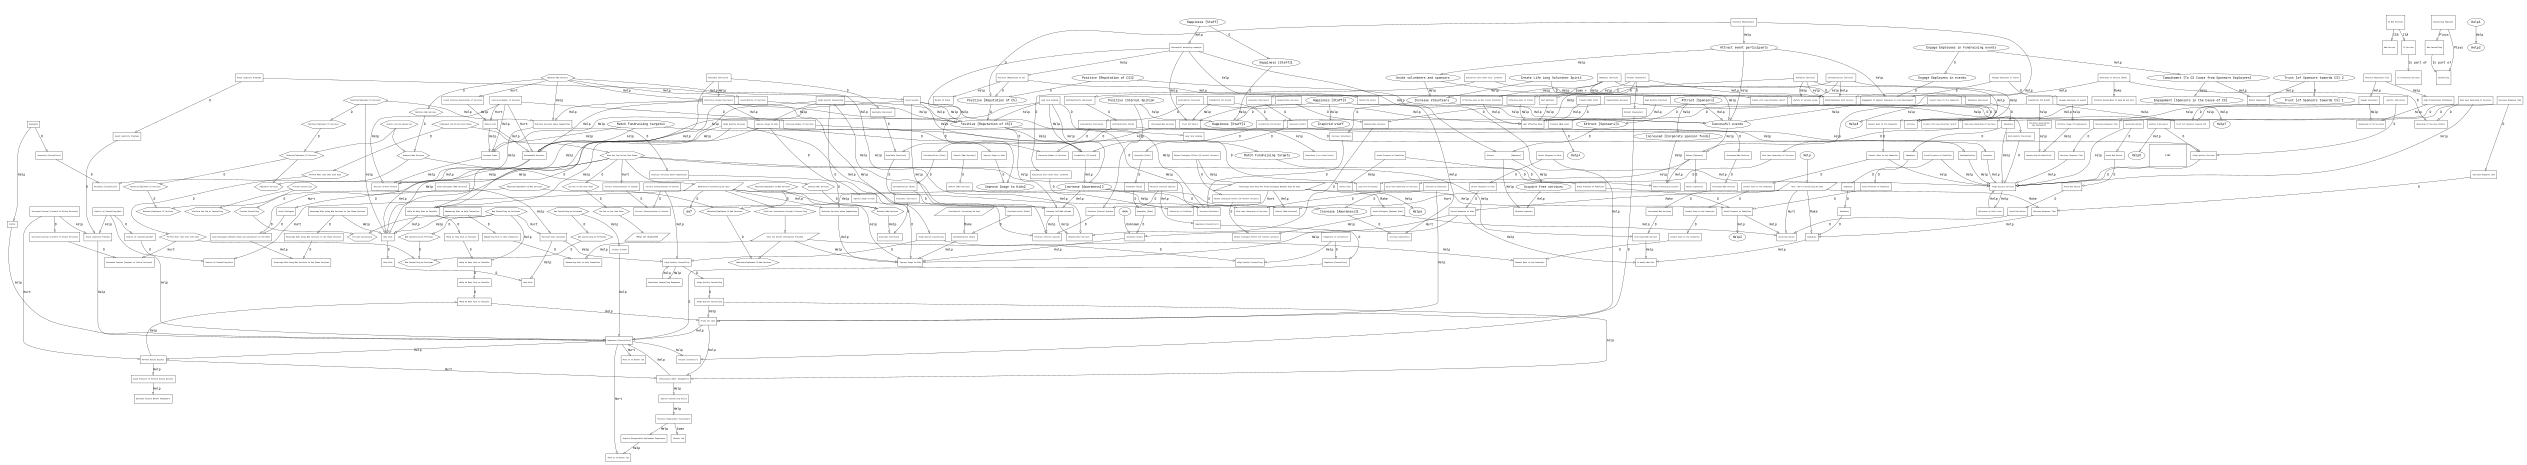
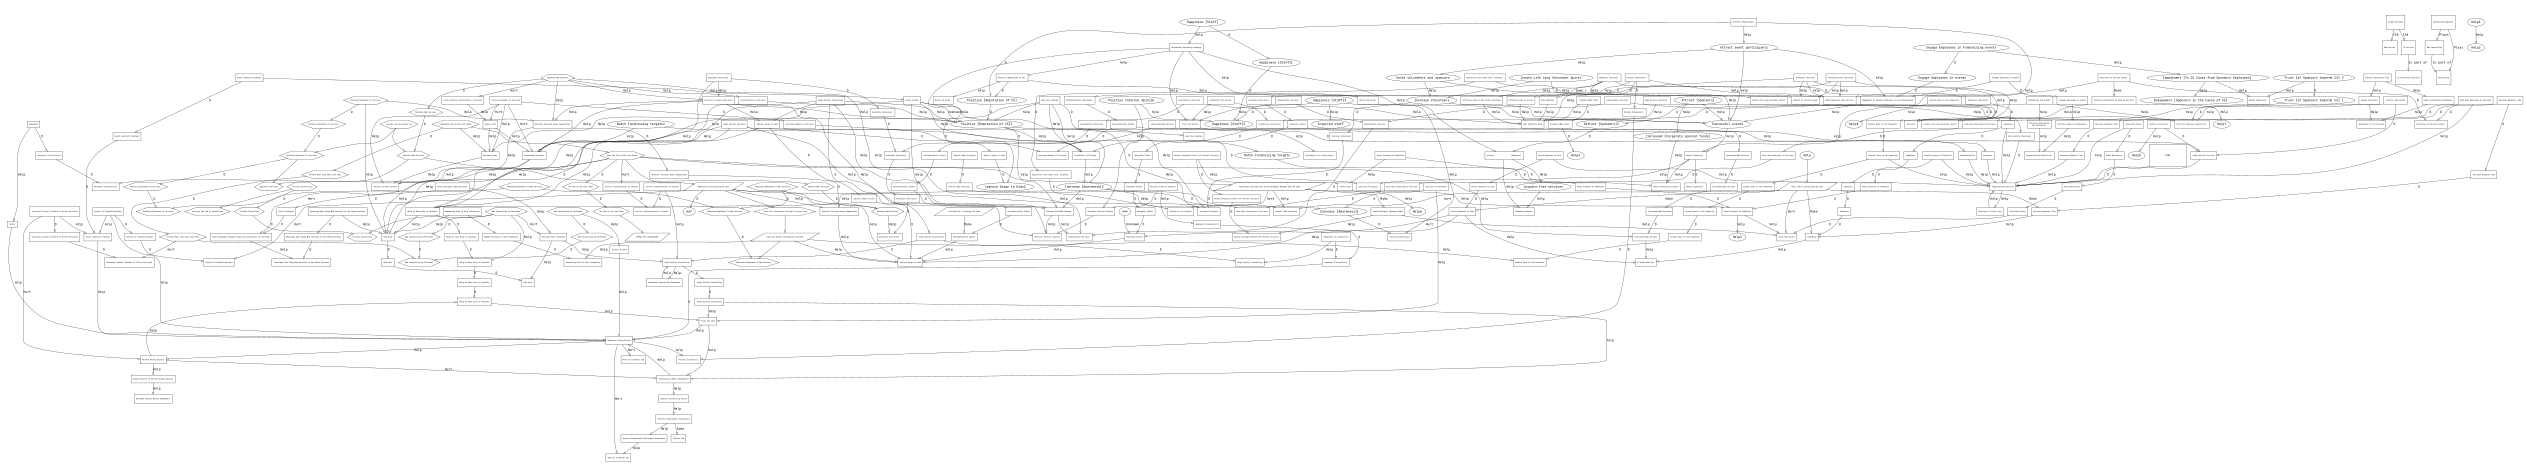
node "Positive [Reputation of CS]2": removed
edge "Avoid Scandal" -> "Positive [Reputation of CS]1": label "Help" -> "Unknown"
edge "Match Fundraising targets1" -> "Increase Funds": now "!Implement One-On-One Chat Rooms" -> "Increase Funds"
